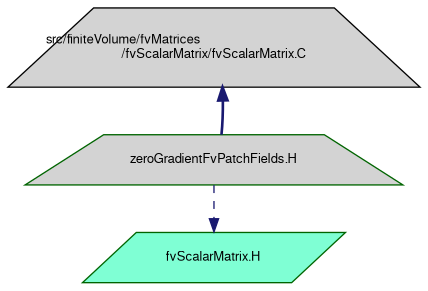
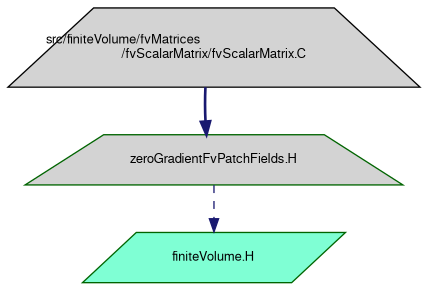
edge "zeroGradientFvPatchFields.H" -> "src/finiteVolume/fvMatrices /fvScalarMatrix/fvScalarMatrix.C": reversed
node "fvScalarMatrix.H": label "fvScalarMatrix.H" -> "finiteVolume.H"
